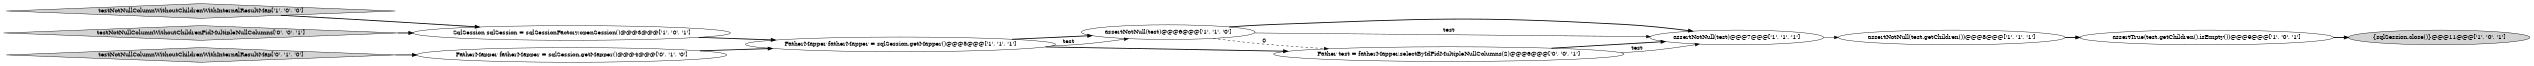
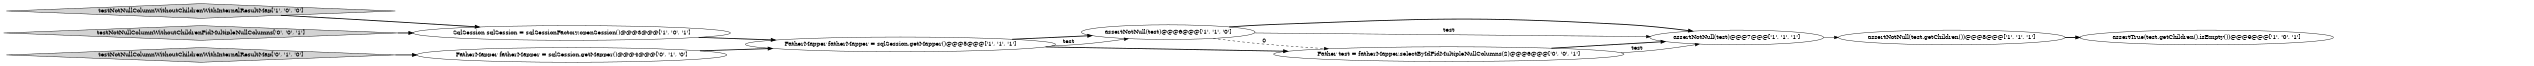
node "{sqlSession.close()}@@@11@@@['1', '0', '1']": removed
